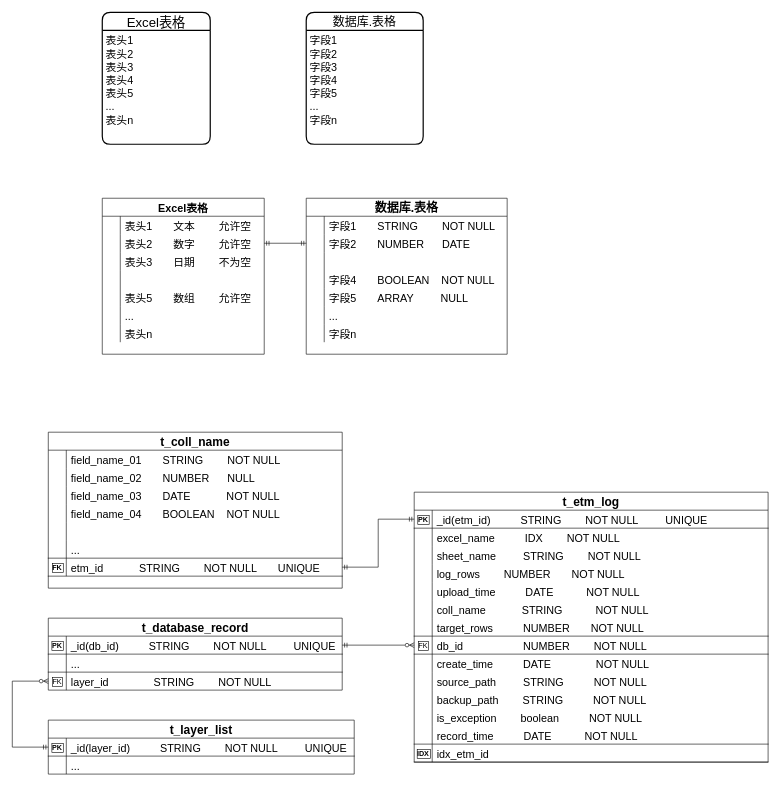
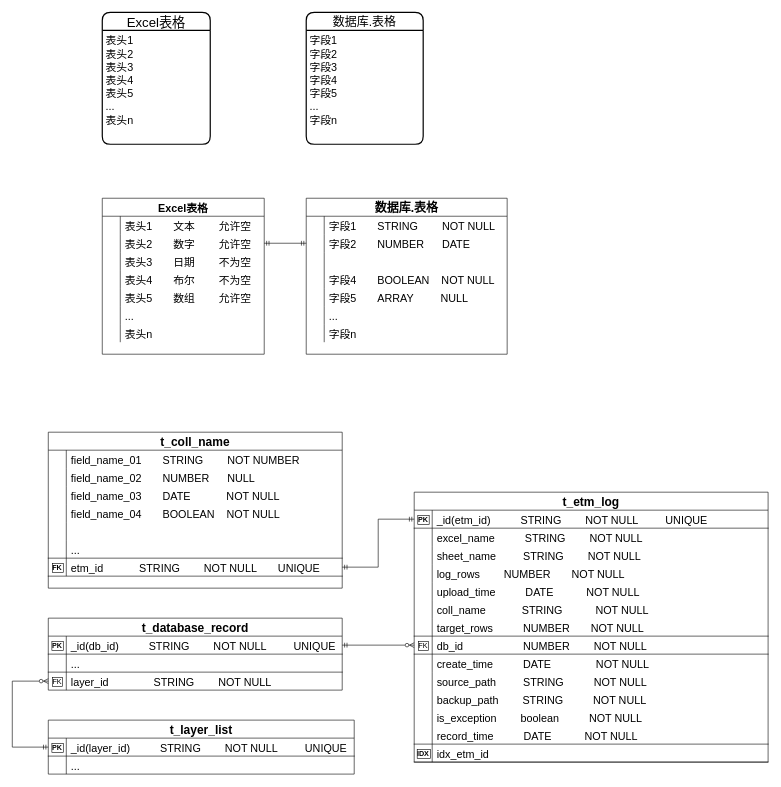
node "表头4 布尔 不为空": added
node "field_name_01 STRING NOT NULL": label "field_name_01 STRING NOT NULL" -> "field_name_01 STRING NOT NUMBER"
node "excel_name IDX NOT NULL": label "excel_name IDX NOT NULL" -> "excel_name STRING NOT NULL"
